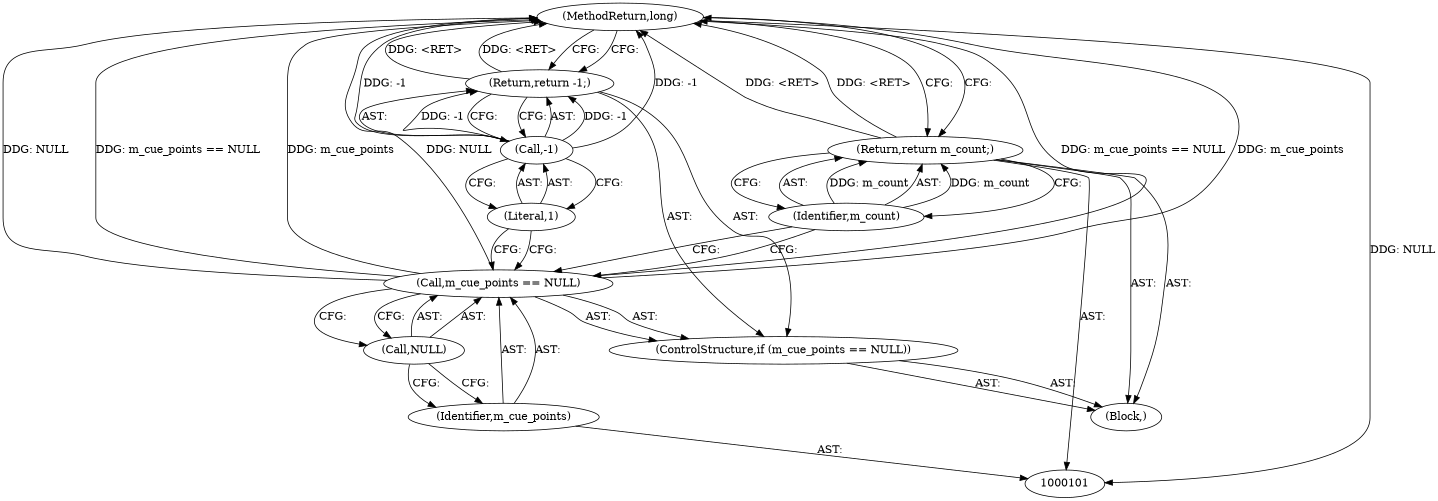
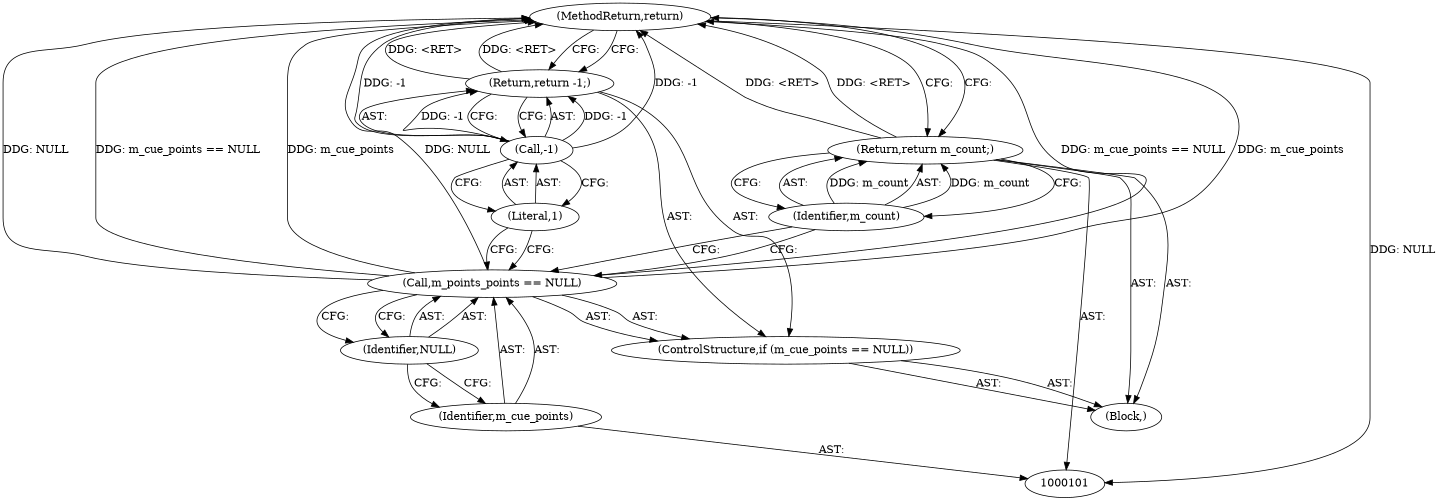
node "(MethodReturn,long)": label "(MethodReturn,long)" -> "(MethodReturn,return)"
node "(Call,m_cue_points == NULL)": label "(Call,m_cue_points == NULL)" -> "(Call,m_points_points == NULL)"
node "(Call,NULL)": label "(Call,NULL)" -> "(Identifier,NULL)"
